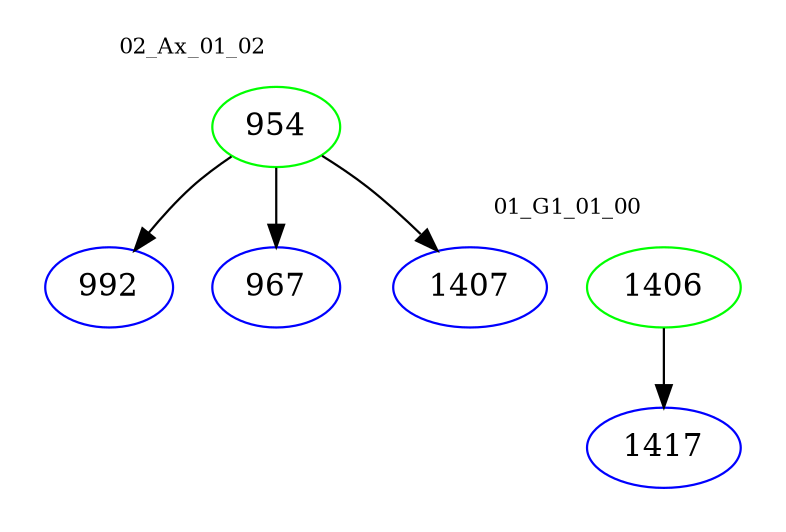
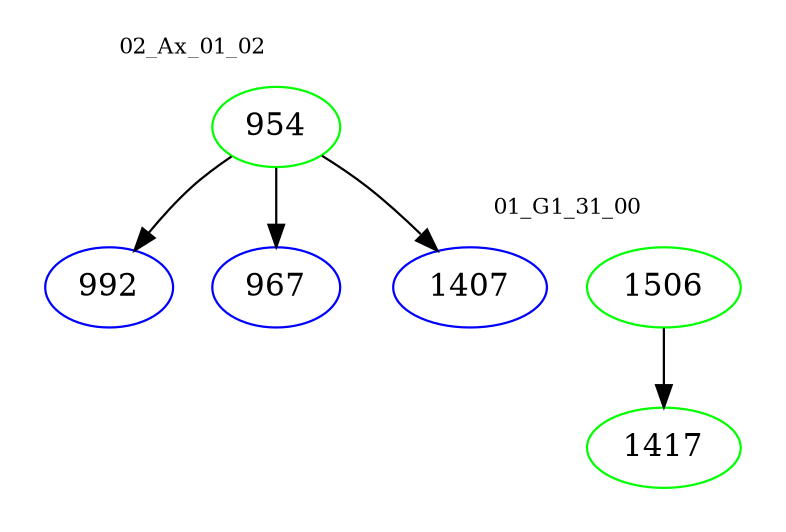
cluster "01_G1_01_00": label "01_G1_01_00" -> "01_G1_31_00"
node "1406": label "1406" -> "1506"
node "1417": color blue -> green
